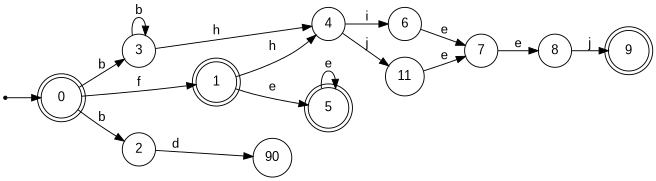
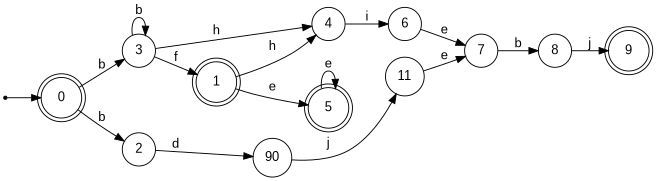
edge "7" -> "8": label "e" -> "b"
edge "4" -> "11": now "90" -> "11"
edge "0" -> "1": now "3" -> "1"
